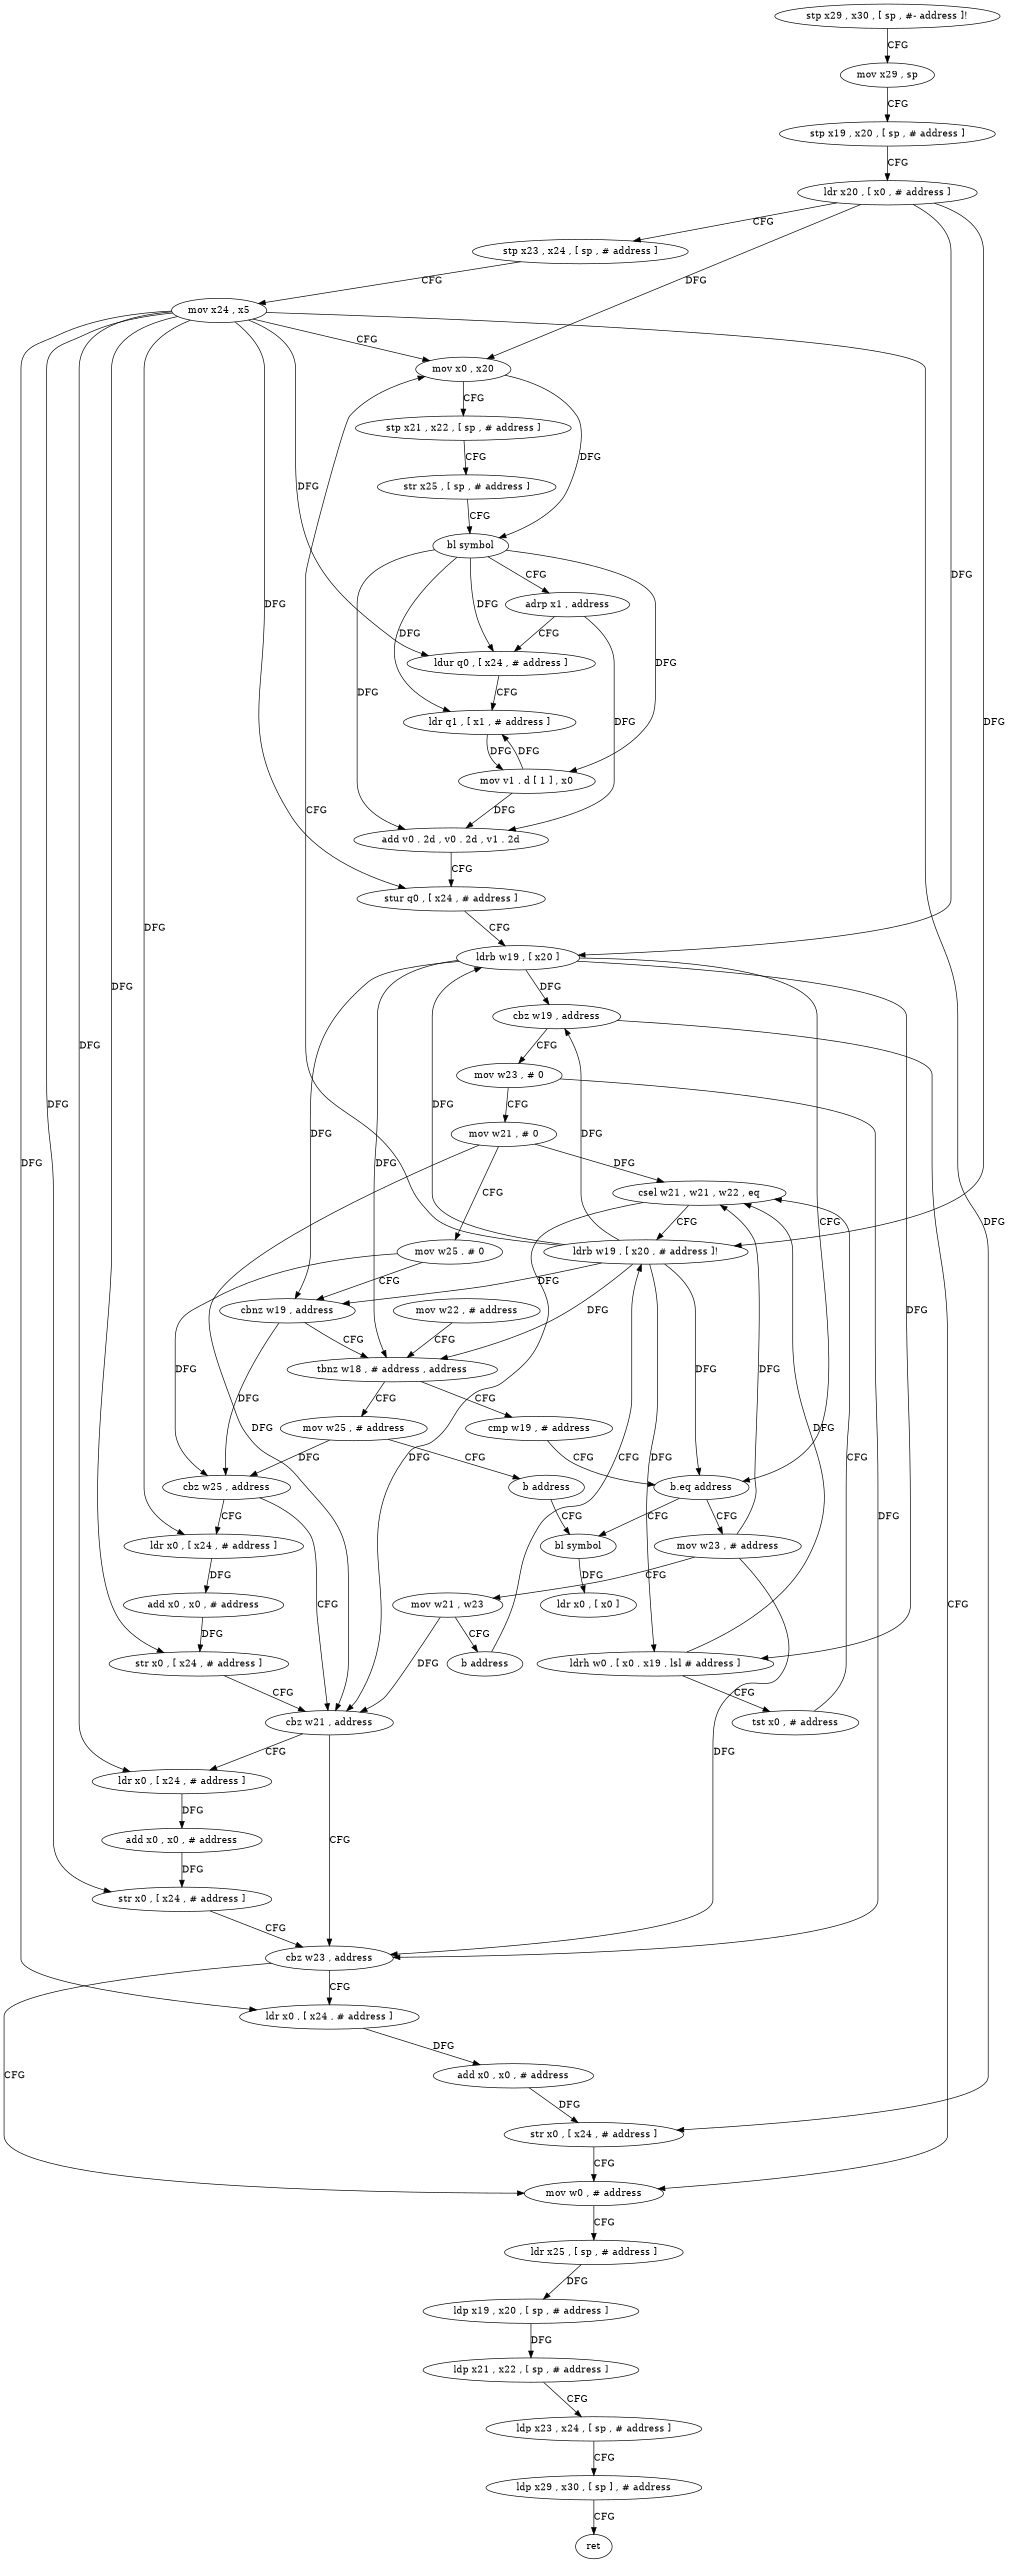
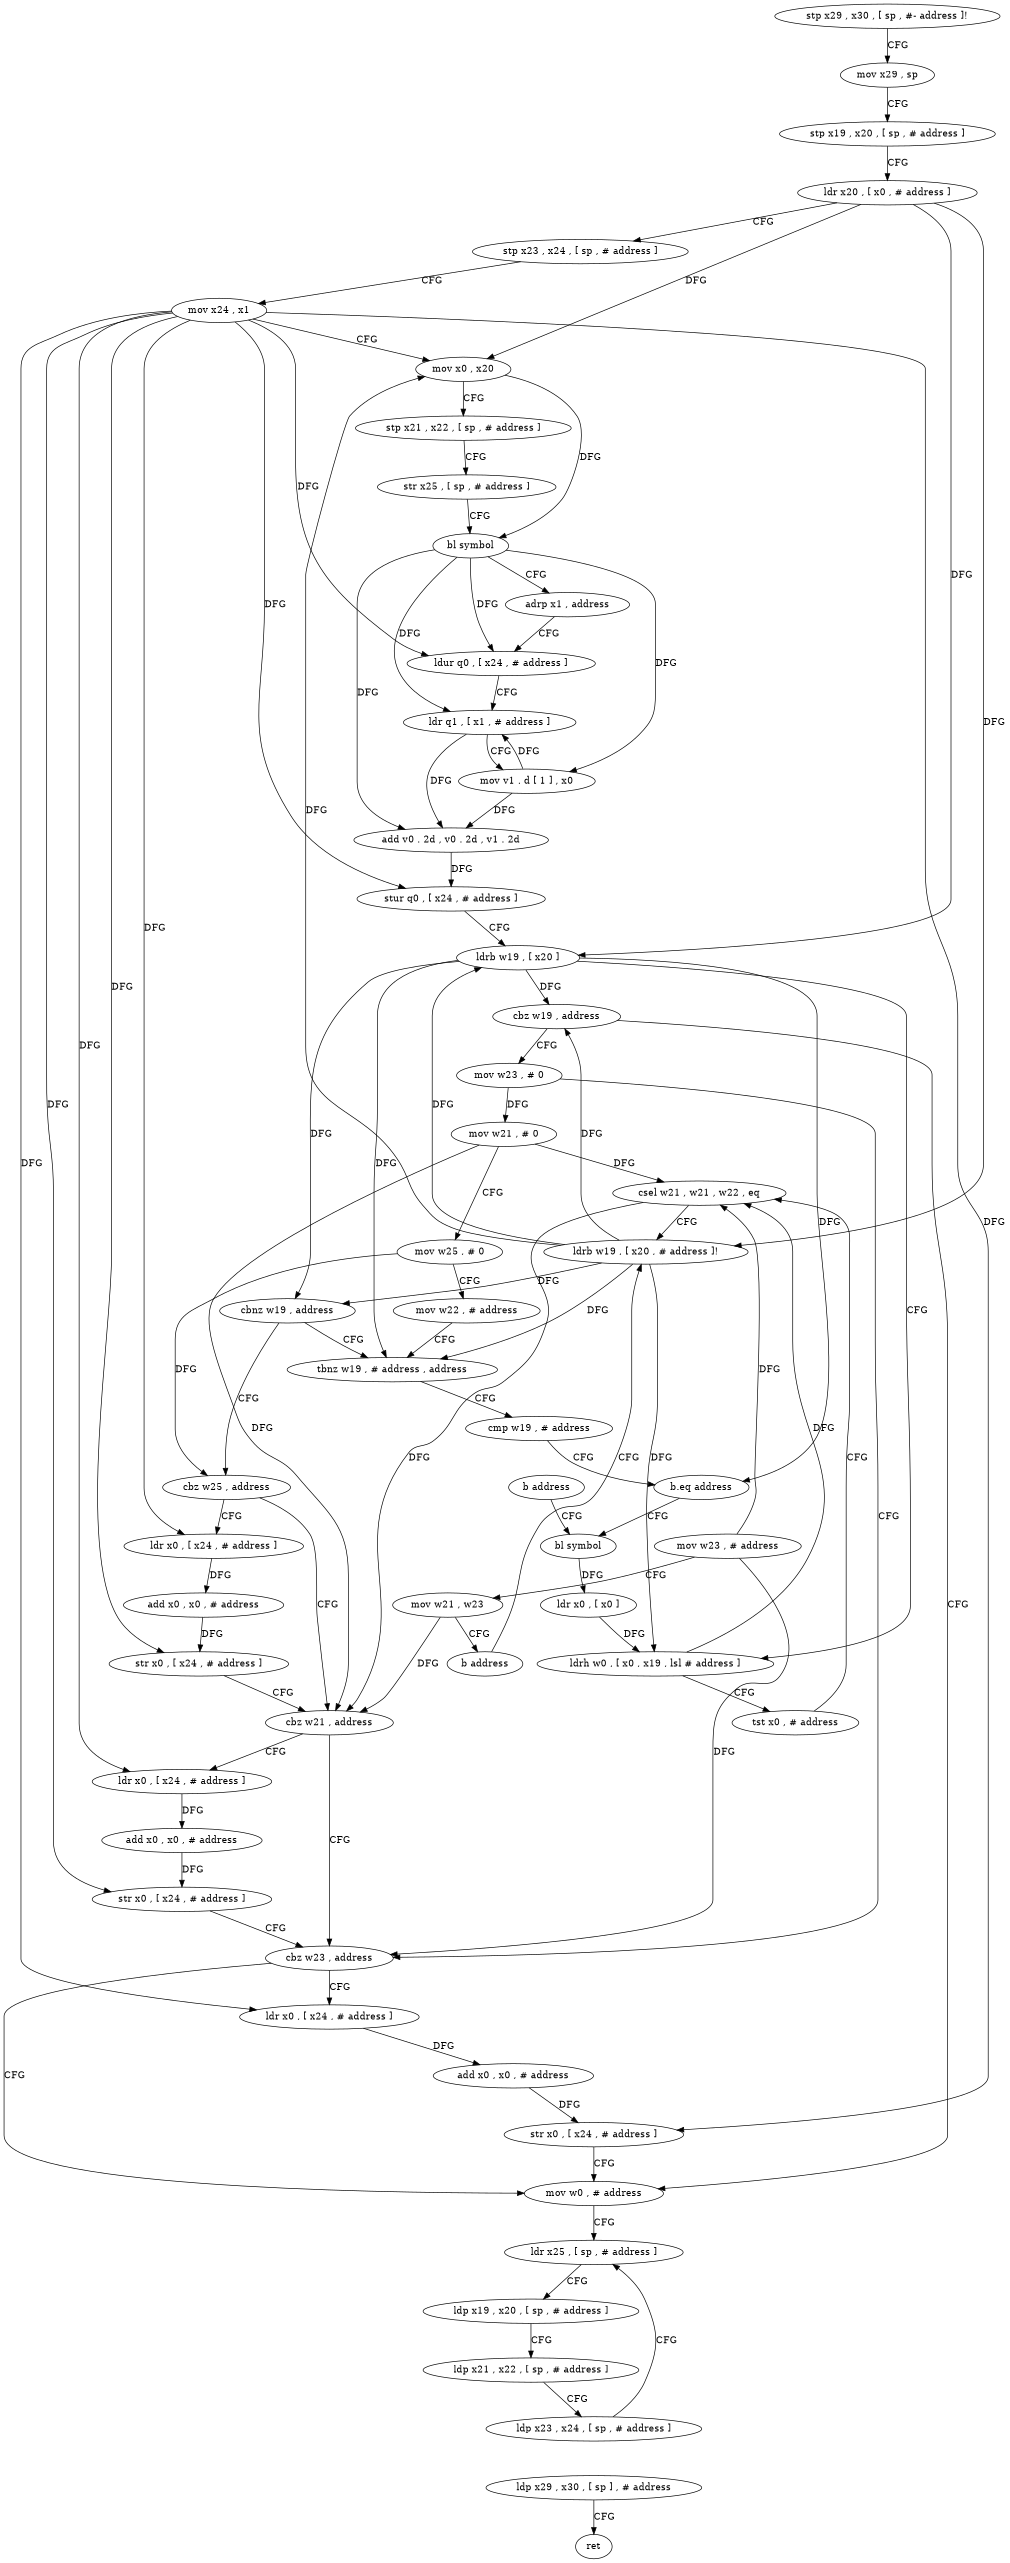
node "mov x24 , x5": label "mov x24 , x5" -> "mov x24 , x1"
edge "adrp x1 , address" -> "add v0 . 2d , v0 . 2d , v1 . 2d": now "ldr q1 , [ x1 , # address ]" -> "add v0 . 2d , v0 . 2d , v1 . 2d"
edge "ldr q1 , [ x1 , # address ]" -> "mov v1 . d [ 1 ] , x0": label "DFG" -> "CFG"
edge "ldrb w19 , [ x20 , # address ]!" -> "mov x0 , x20": label "CFG" -> "DFG"
edge "add v0 . 2d , v0 . 2d , v1 . 2d" -> "stur q0 , [ x24 , # address ]": label "CFG" -> "DFG"
edge "mov w23 , # 0" -> "mov w21 , # 0": label "CFG" -> "DFG"
edge "ldrb w19 , [ x20 ]" -> "b.eq address": label "CFG" -> "DFG"
edge "mov w25 , # 0" -> "cbnz w19 , address": now "mov w25 , # 0" -> "mov w22 , # address"
edge "ldrb w19 , [ x20 ]" -> "ldrh w0 , [ x0 , x19 , lsl # address ]": label "DFG" -> "CFG"
edge "ldrb w19 , [ x20 , # address ]!" -> "b.eq address": removed, label "DFG"
node "tbnz w18 , # address , address": label "tbnz w18 , # address , address" -> "tbnz w19 , # address , address"
edge "cbnz w19 , address" -> "cbz w25 , address": label "DFG" -> "CFG"
node "mov w25 , # address": removed
edge "b.eq address" -> "mov w23 , # address": removed, label "CFG"
edge "mov w23 , # 0" -> "cbz w23 , address": label "DFG" -> "CFG"
edge "ldr x0 , [ x0 ]" -> "ldrh w0 , [ x0 , x19 , lsl # address ]": added, label "DFG"
edge "ldr x25 , [ sp , # address ]" -> "ldp x19 , x20 , [ sp , # address ]": label "DFG" -> "CFG"
edge "ldp x19 , x20 , [ sp , # address ]" -> "ldp x21 , x22 , [ sp , # address ]": label "DFG" -> "CFG"
edge "ldp x23 , x24 , [ sp , # address ]" -> "ldp x29 , x30 , [ sp ] , # address": now "ldp x23 , x24 , [ sp , # address ]" -> "ldr x25 , [ sp , # address ]"
